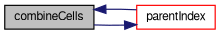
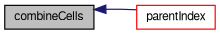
edge "combineCells" -> "parentIndex": removed
